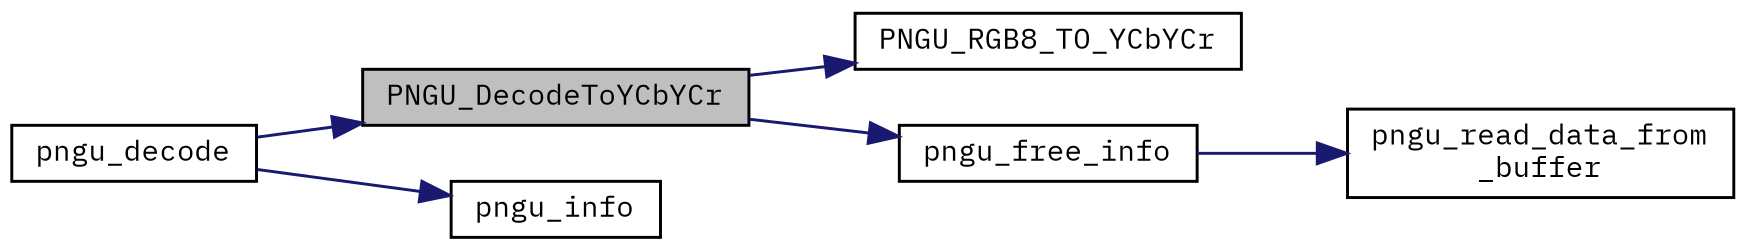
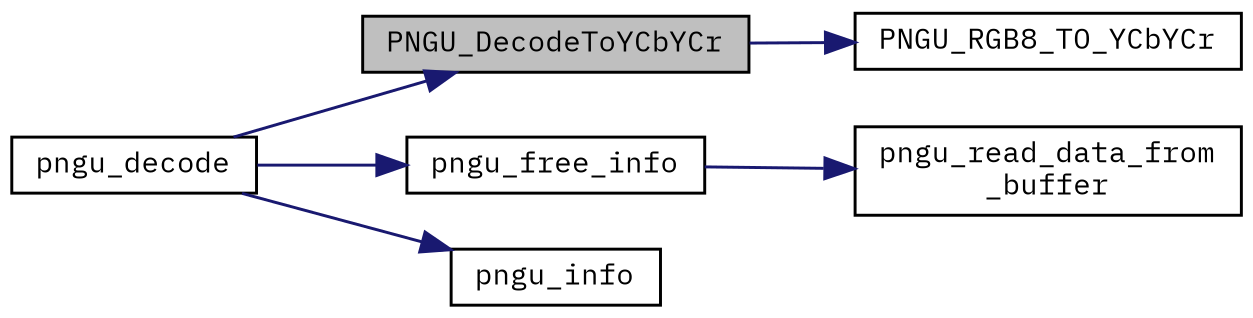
edge "PNGU_DecodeToYCbYCr" -> "pngu_free_info": now "pngu_decode" -> "pngu_free_info"
